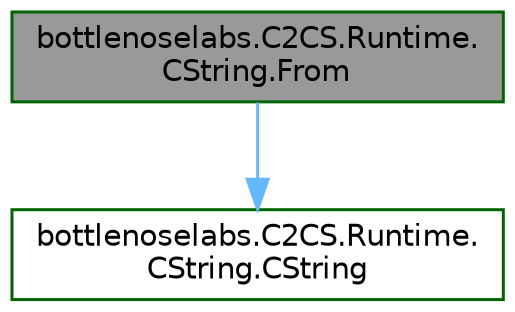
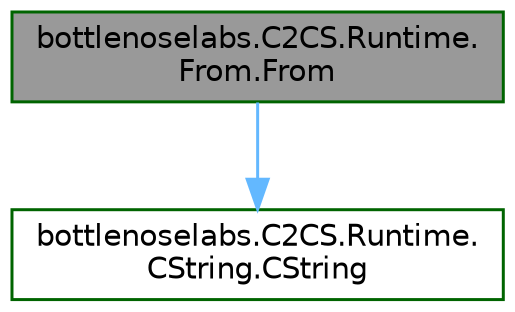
node "bottlenoselabs.C2CS.Runtime. CString.From": label "bottlenoselabs.C2CS.Runtime. CString.From" -> "bottlenoselabs.C2CS.Runtime. From.From"
